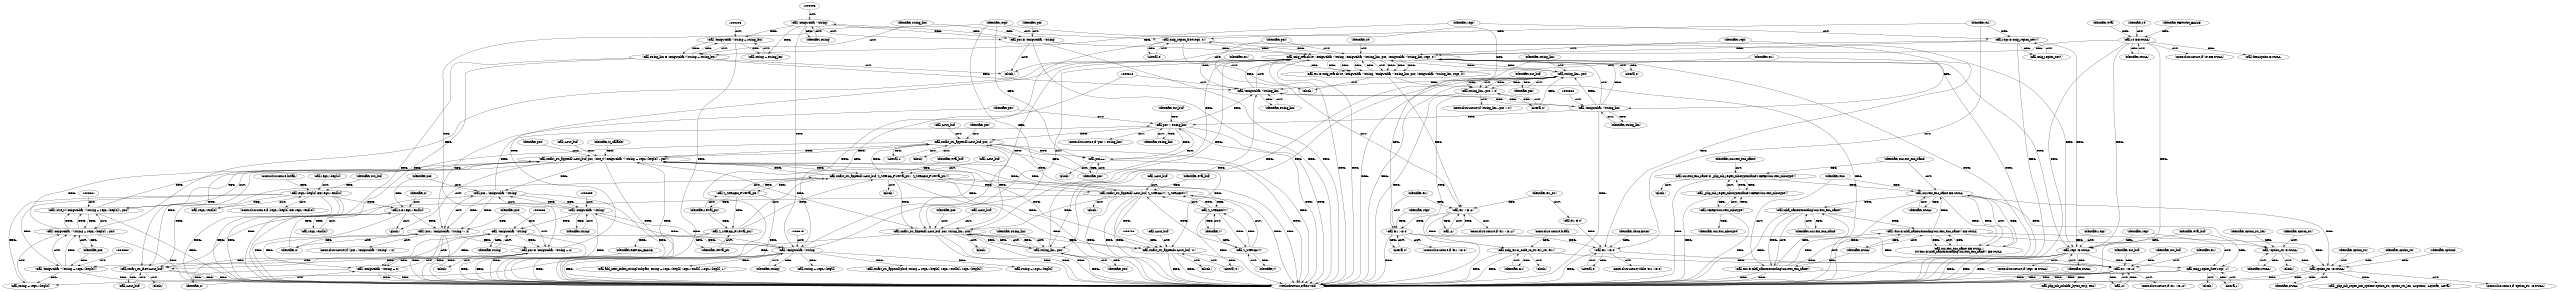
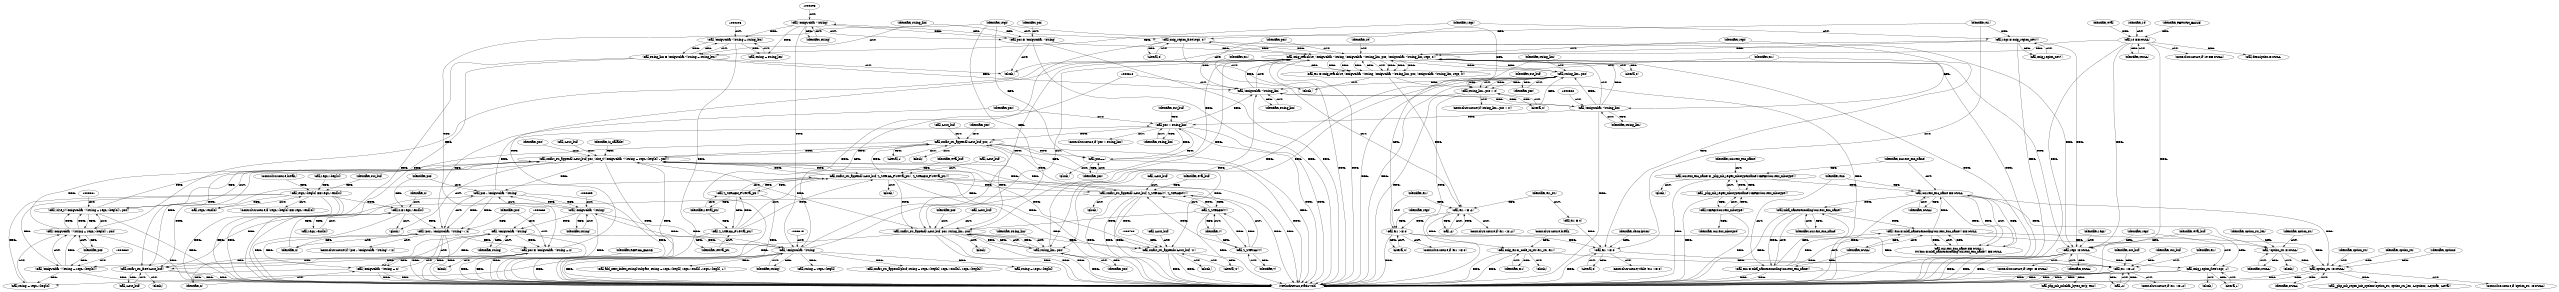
edge "(Call,regs->beg[0])" -> "(Call,regs->beg[0] == regs->end[0])": label "AST: " -> "CFG: "
edge "(Call,smart_str_appendl(&out_buf, Z_STRVAL(v), Z_STRLEN(v)))" -> "(Call,smart_str_appendl(&out_buf, pos, string_lim - pos))": now "(Call,Z_STRLEN(v))" -> "(Call,smart_str_appendl(&out_buf, pos, string_lim - pos))"
edge "(Call,Z_STRVAL_P(retval_ptr))" -> "(Identifier,RETVAL_FALSE)": now "(Call,Z_STRVAL_P(retval_ptr))" -> "(Call,Z_STRLEN_P(retval_ptr))"
